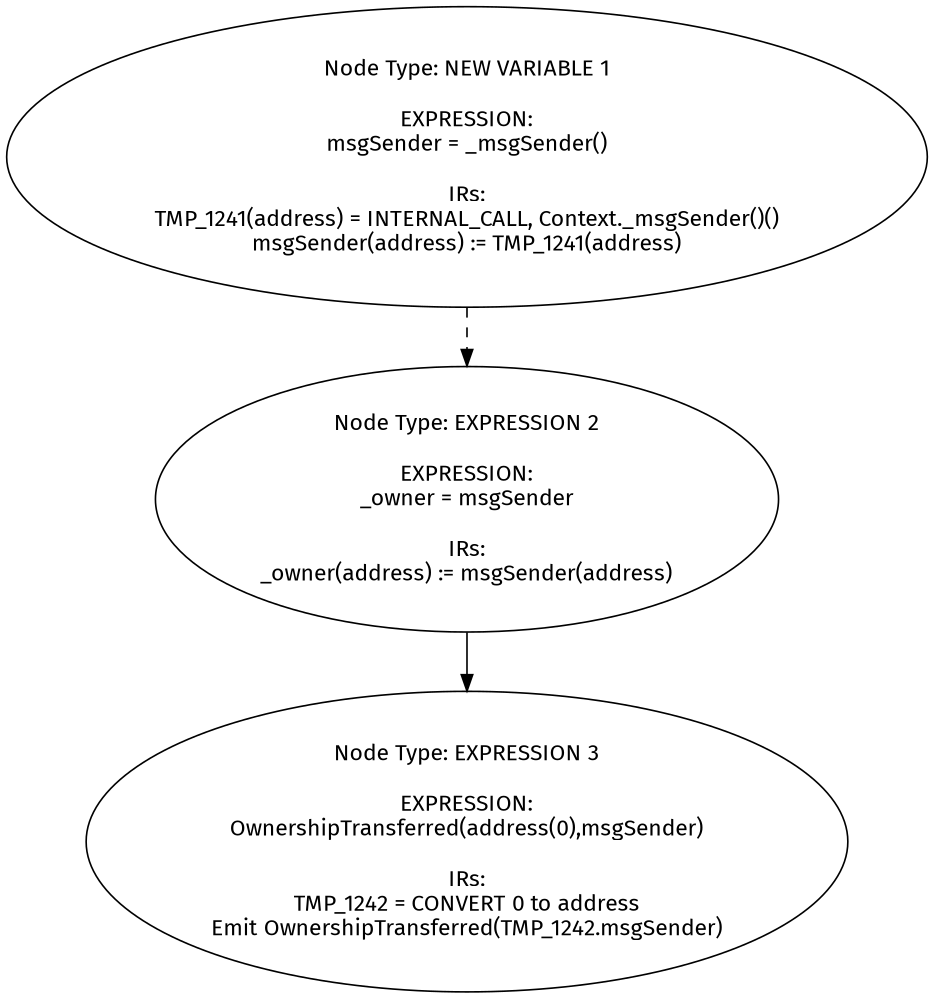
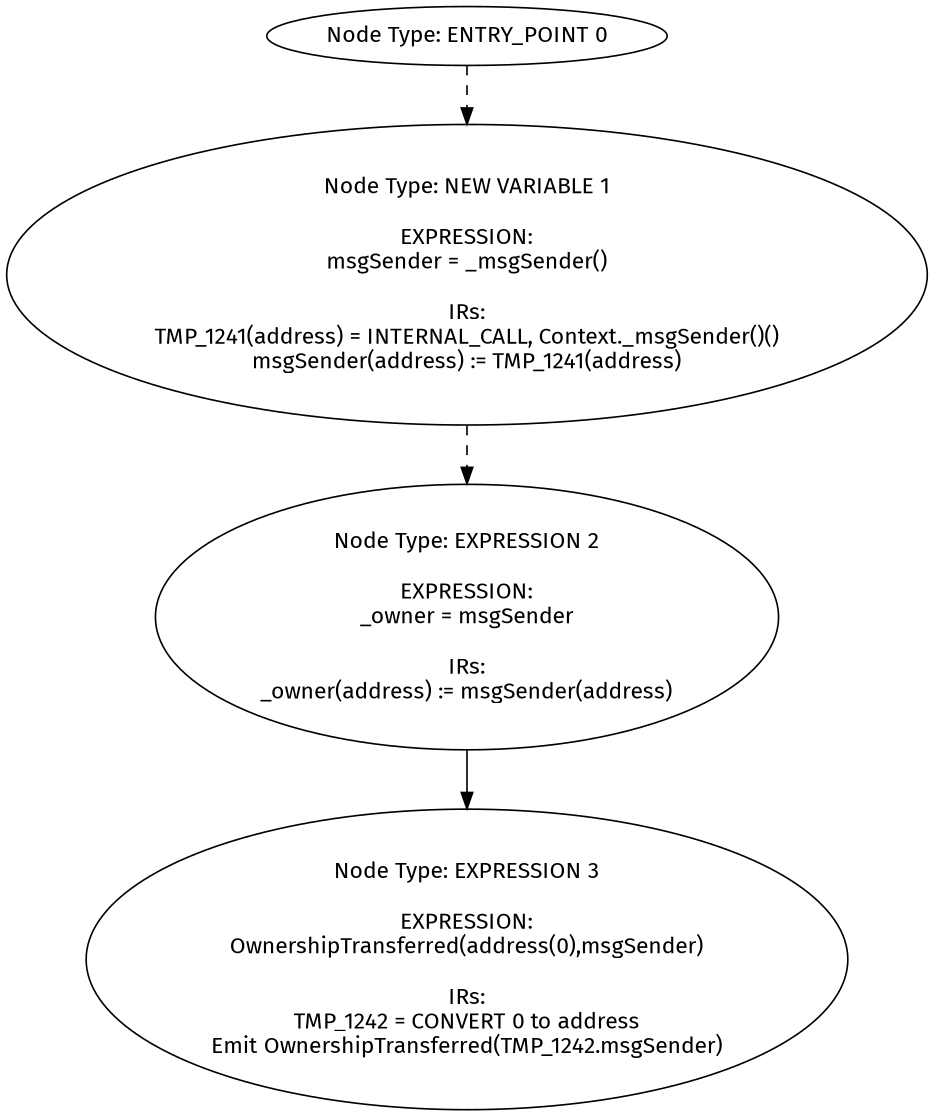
node "Node Type: ENTRY_POINT 0": added
